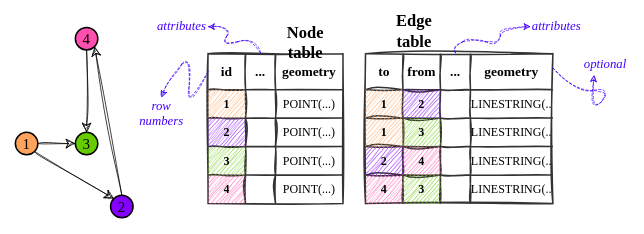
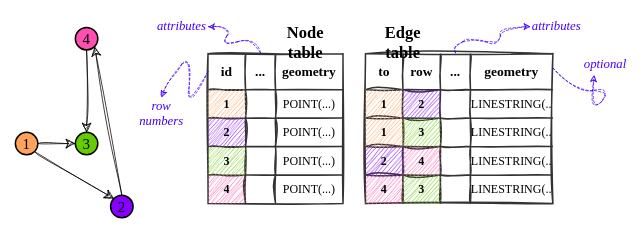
node "Edge table": moved (414, 31) -> (403, 42)
node "from": label "from" -> "row"
